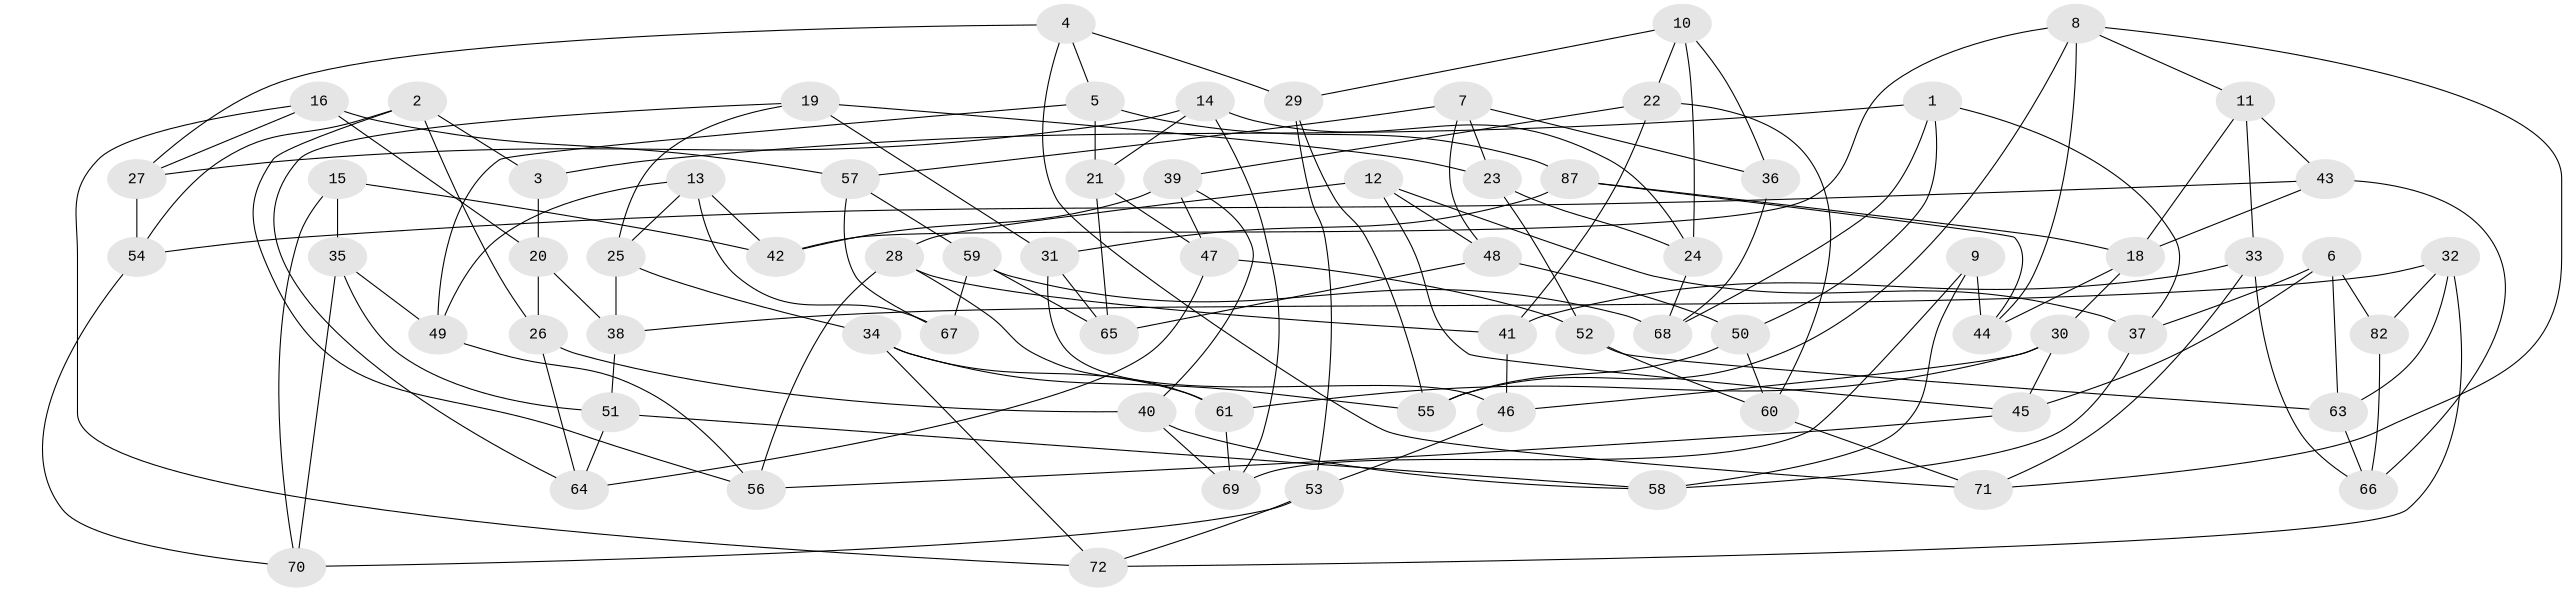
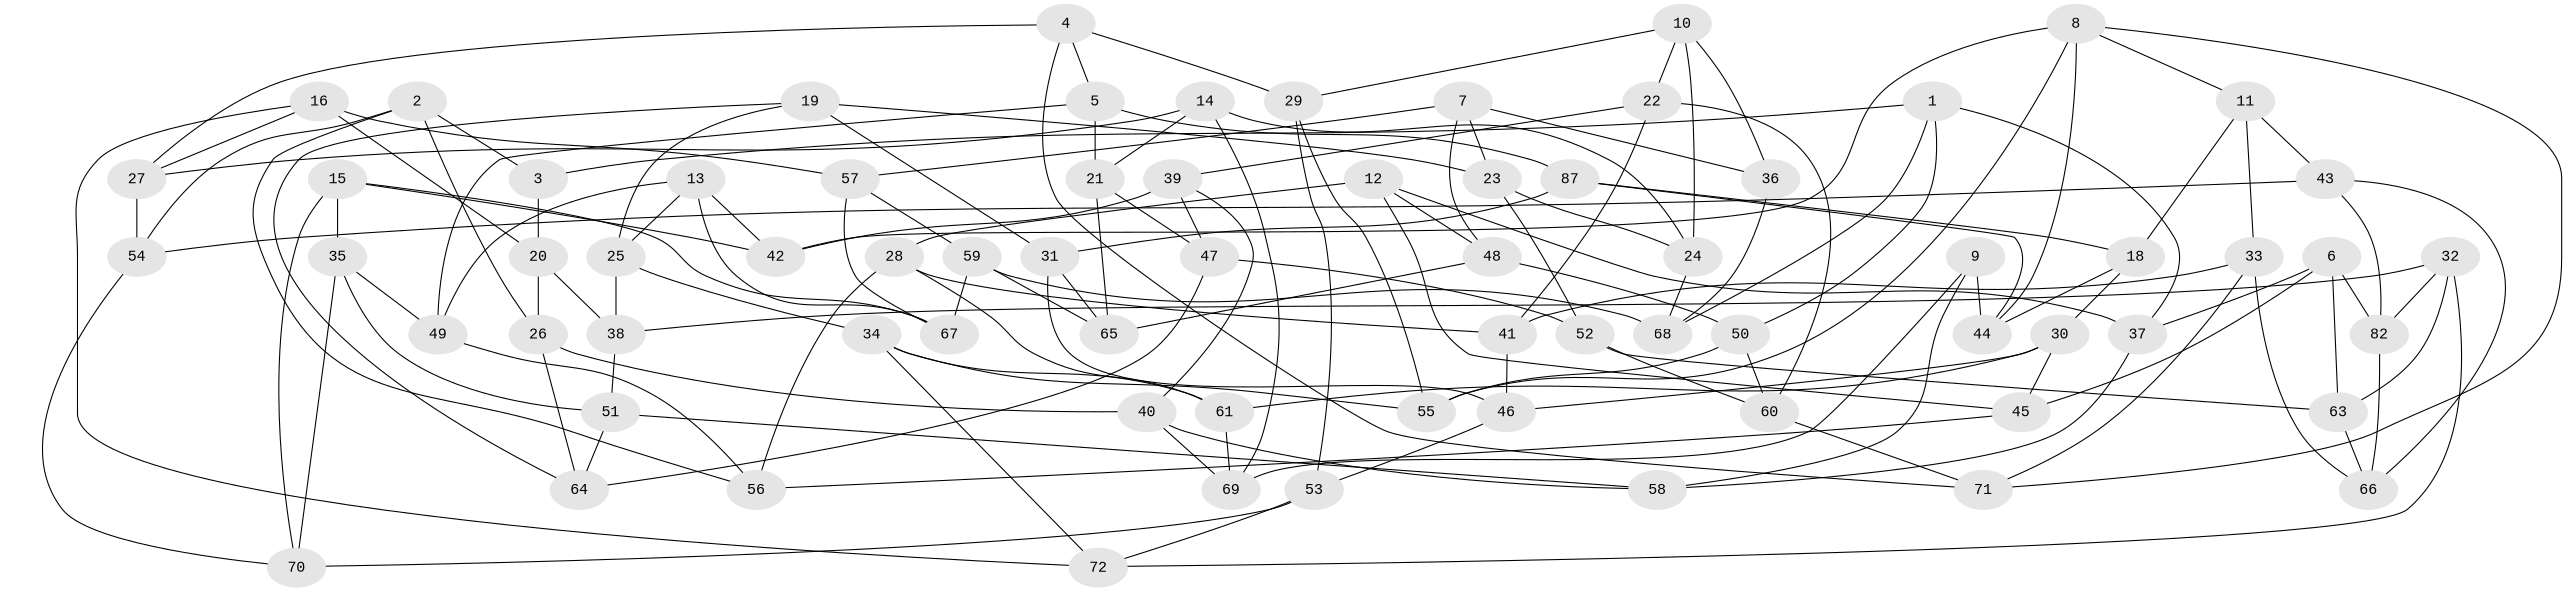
edge "43" -- "18": now "43" -- "82"
edge "15" -- "67": added
